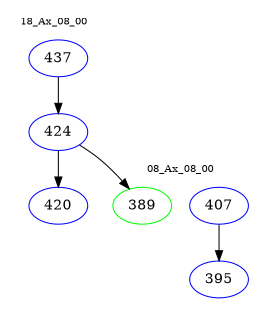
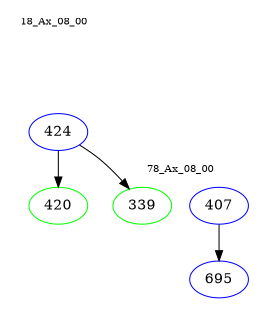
node "437": removed
cluster "08_Ax_08_00": label "08_Ax_08_00" -> "78_Ax_08_00"
node "420": color blue -> green
node "389": label "389" -> "339"
node "395": label "395" -> "695"
